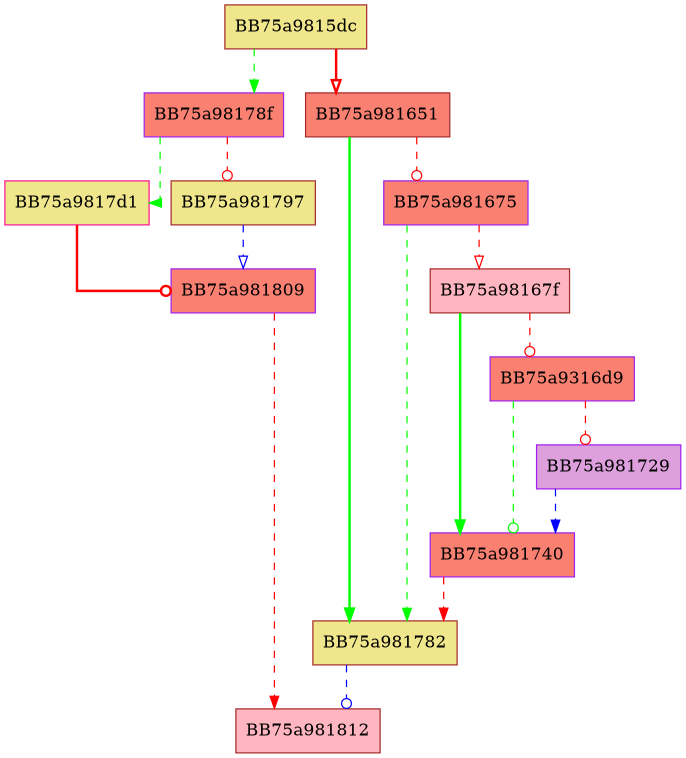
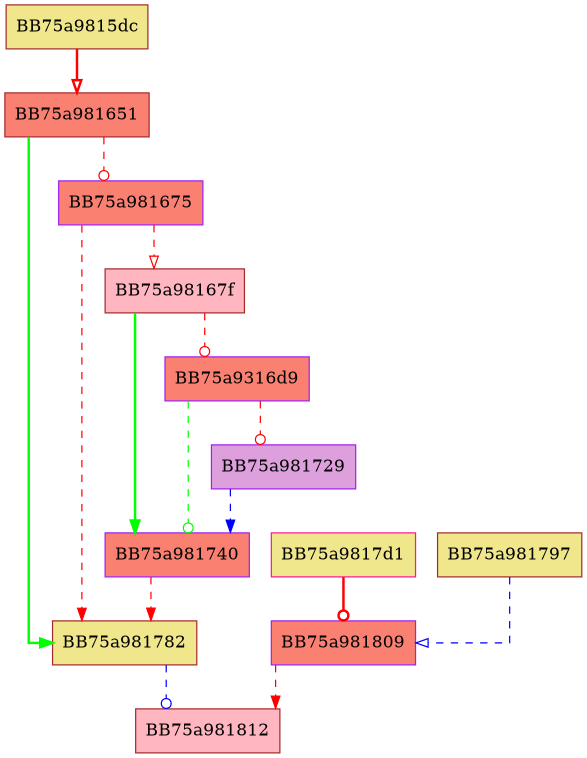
node "BB75a98178f": removed
edge "BB75a981675" -> "BB75a981782": color green -> red
